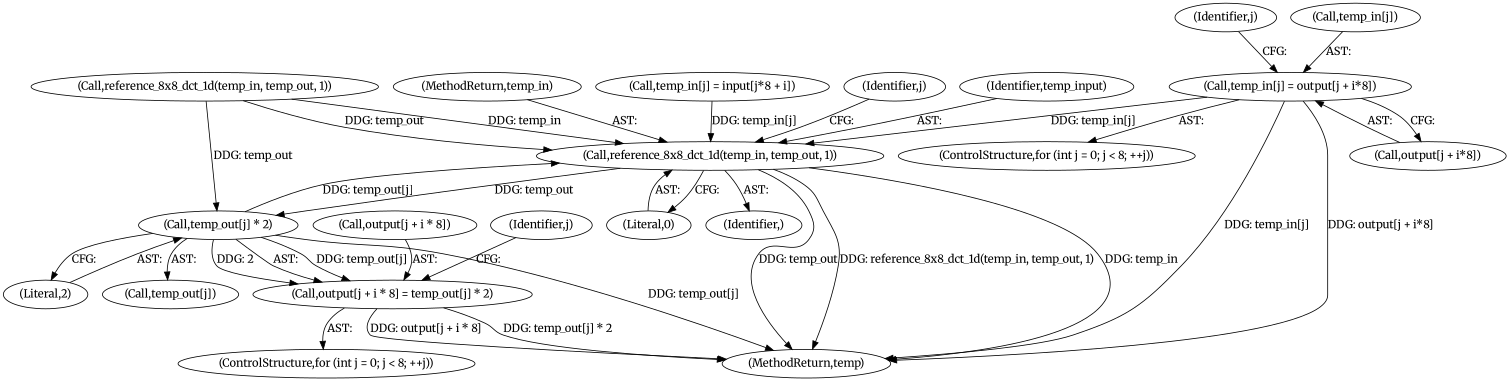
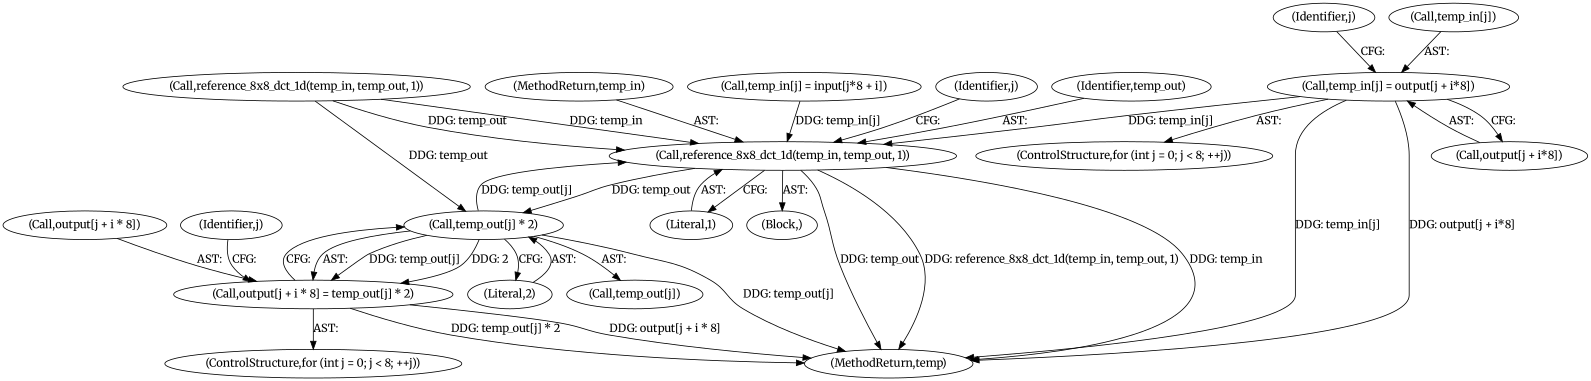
node "(Identifier,temp_input)": label "(Identifier,temp_input)" -> "(Identifier,temp_out)"
node "(Literal,0)": label "(Literal,0)" -> "(Literal,1)"
node "(Identifier,)": label "(Identifier,)" -> "(Block,)"
edge "(Call,output[j + i * 8] = temp_out[j] * 2)" -> "(Call,temp_out[j] * 2)": added, label "CFG:"
